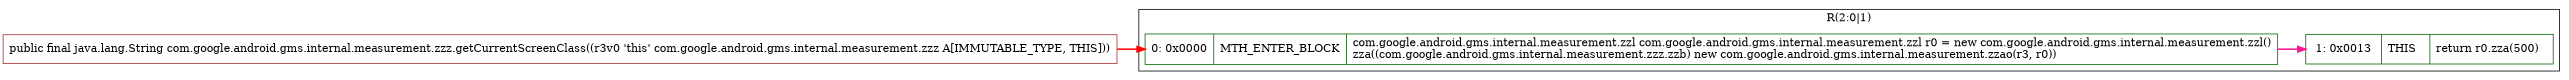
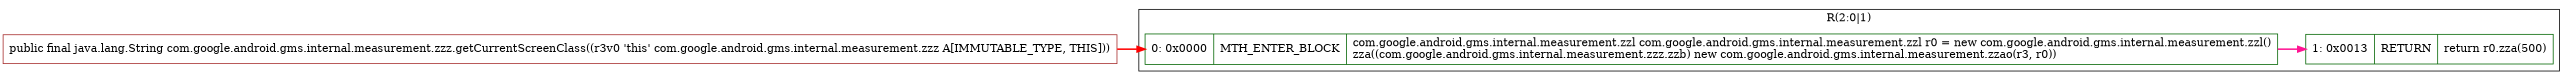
node "1: 0x0013": text "THIS" -> "RETURN"
